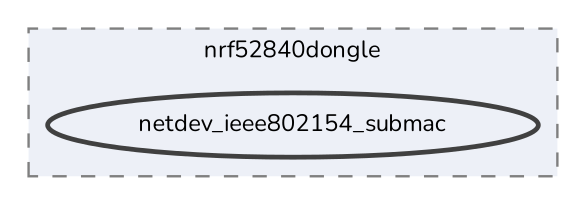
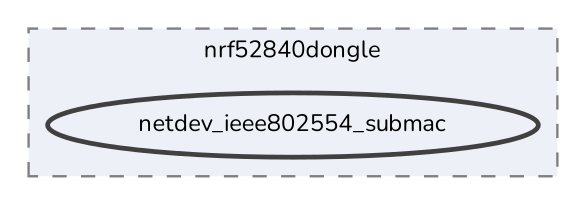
node "netdev_ieee802154_submac": label "netdev_ieee802154_submac" -> "netdev_ieee802554_submac"
